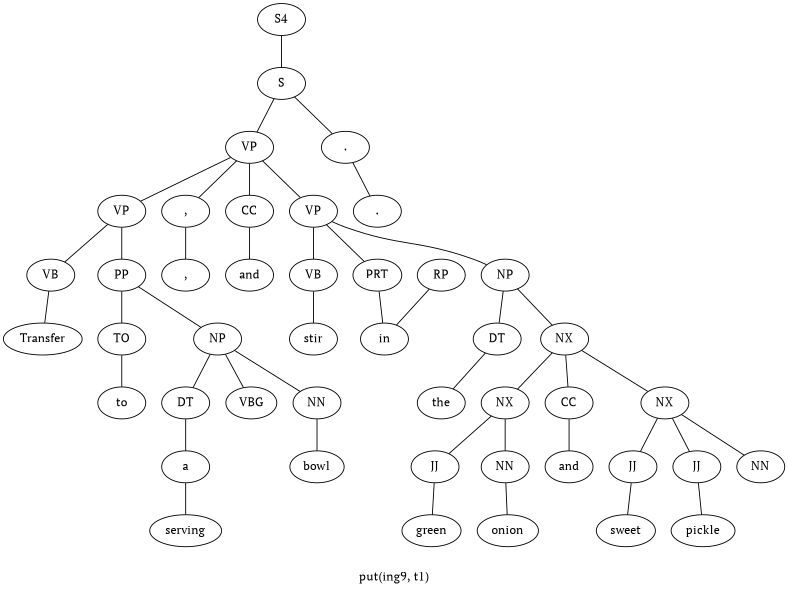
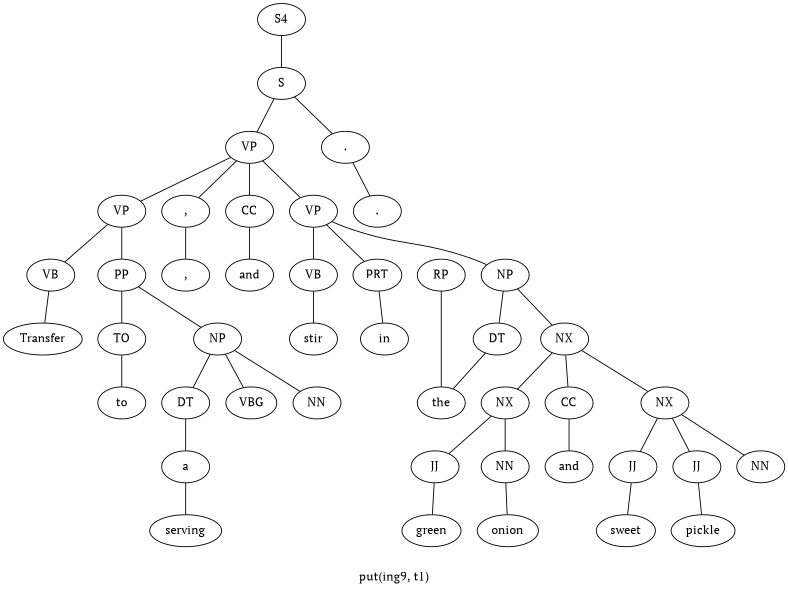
edge "RP" -- "in": now "RP" -- "the"
node "bowl": removed
